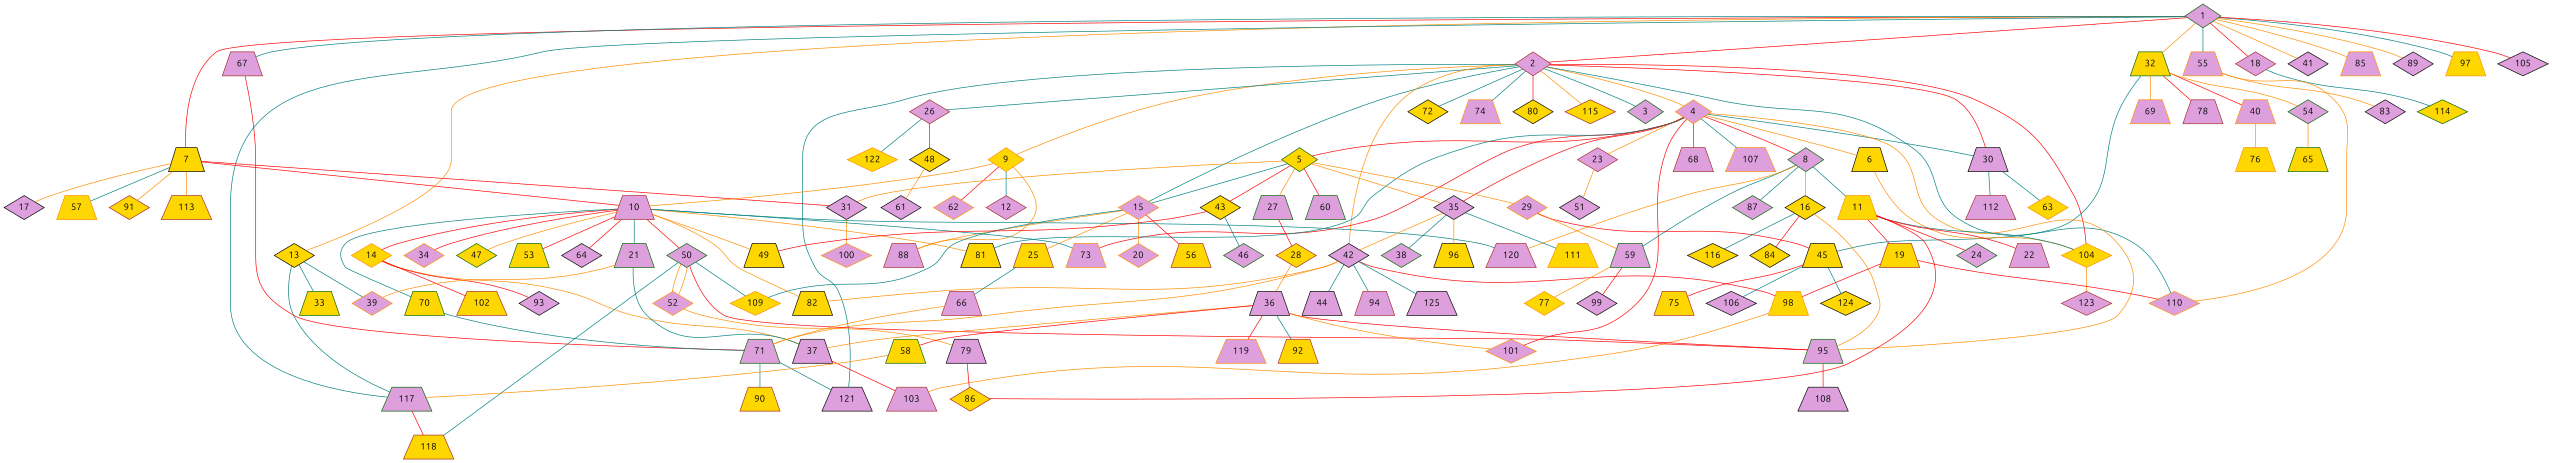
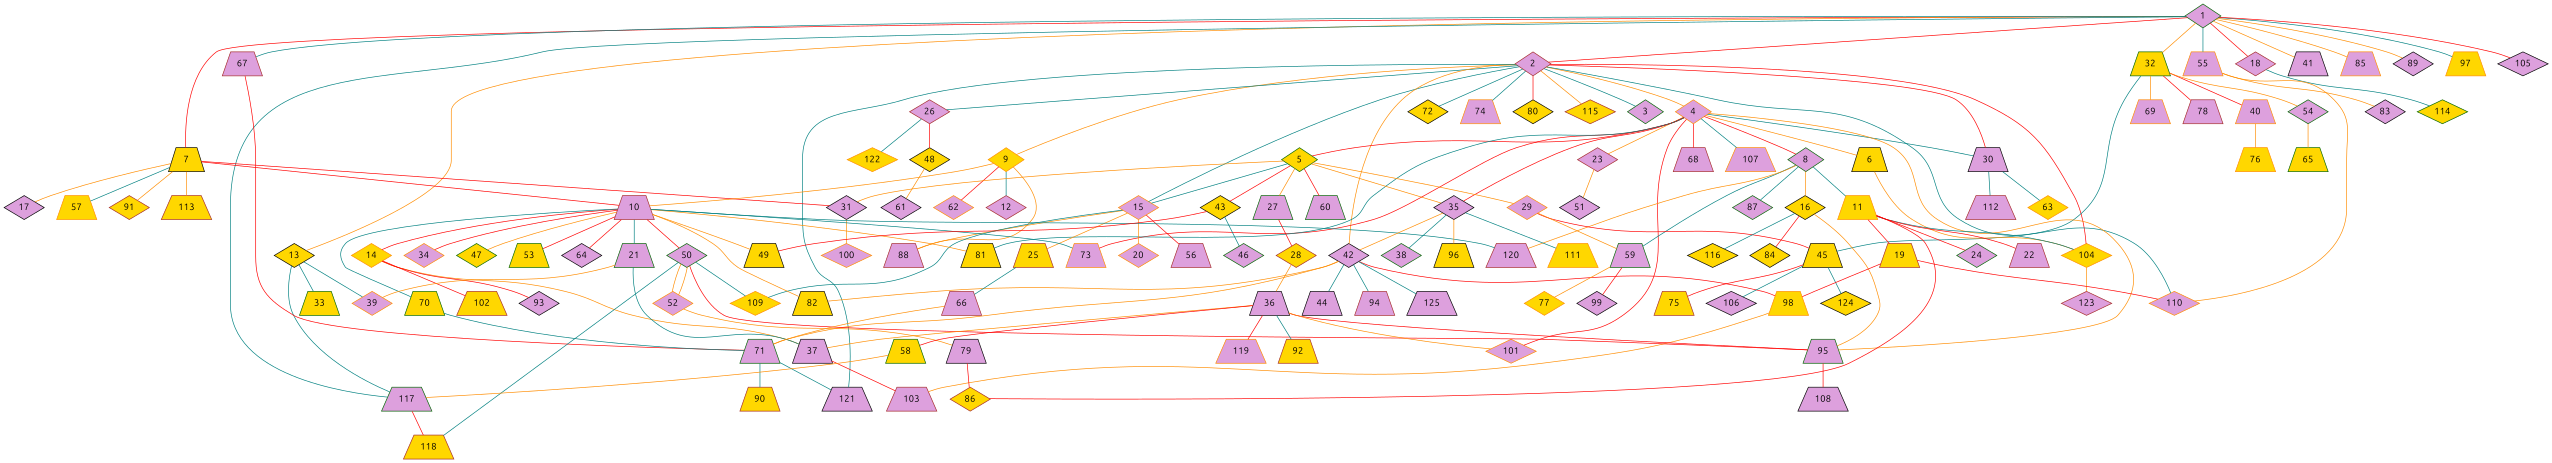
node "41": shape diamond -> trapezium
node "56": fillcolor gold -> plum
